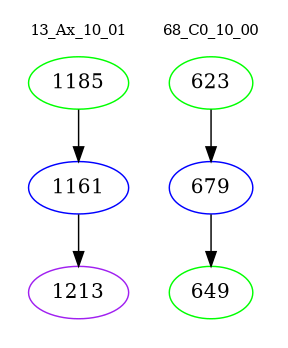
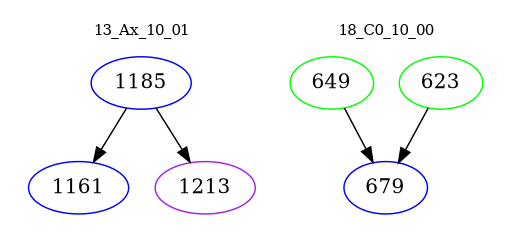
cluster "68_C0_10_00": label "68_C0_10_00" -> "18_C0_10_00"
node "1185": color green -> blue
edge "1161" -> "1213": now "1185" -> "1213"
edge "679" -> "649": reversed
